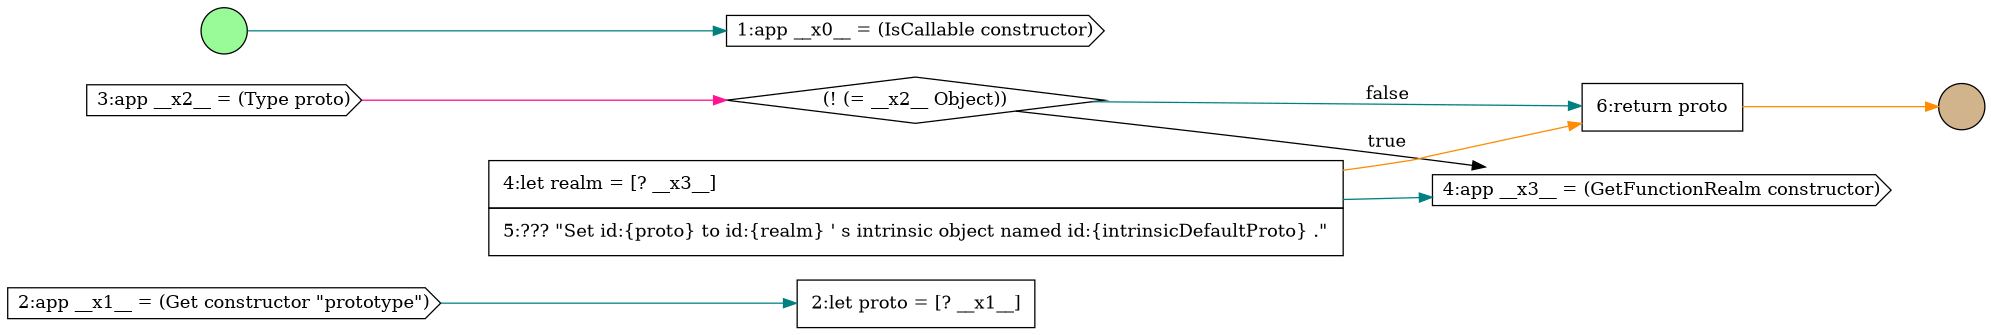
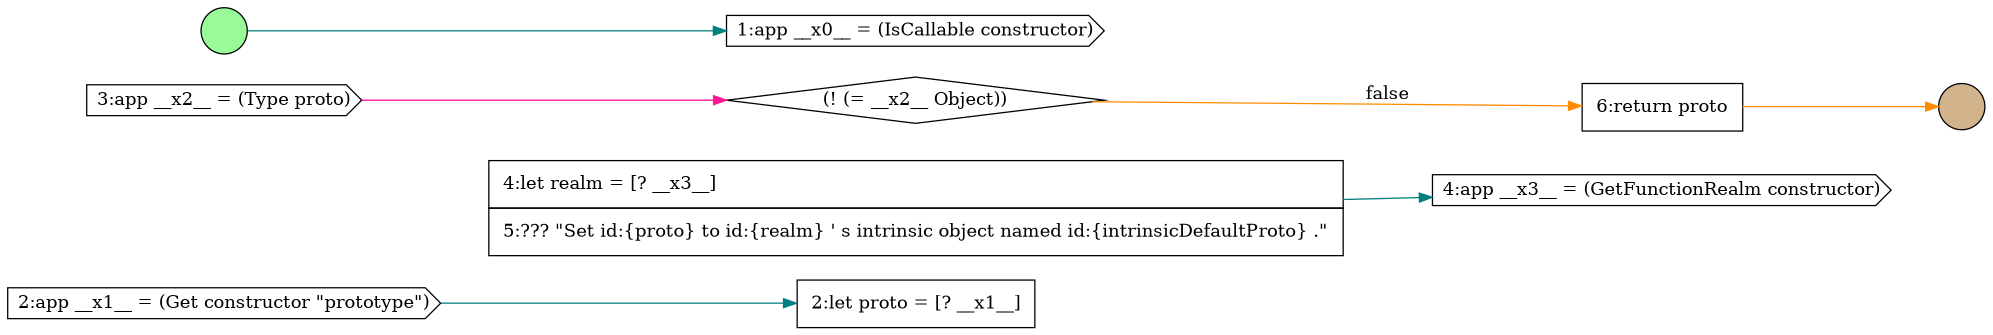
edge "(! (= __x2__ Object))" -> "6:return proto": color teal -> darkorange
edge "(! (= __x2__ Object))" -> "4:app __x3__ = (GetFunctionRealm constructor)": removed, label "true"
edge "4:let realm = [? __x3__]" -> "6:return proto": removed
